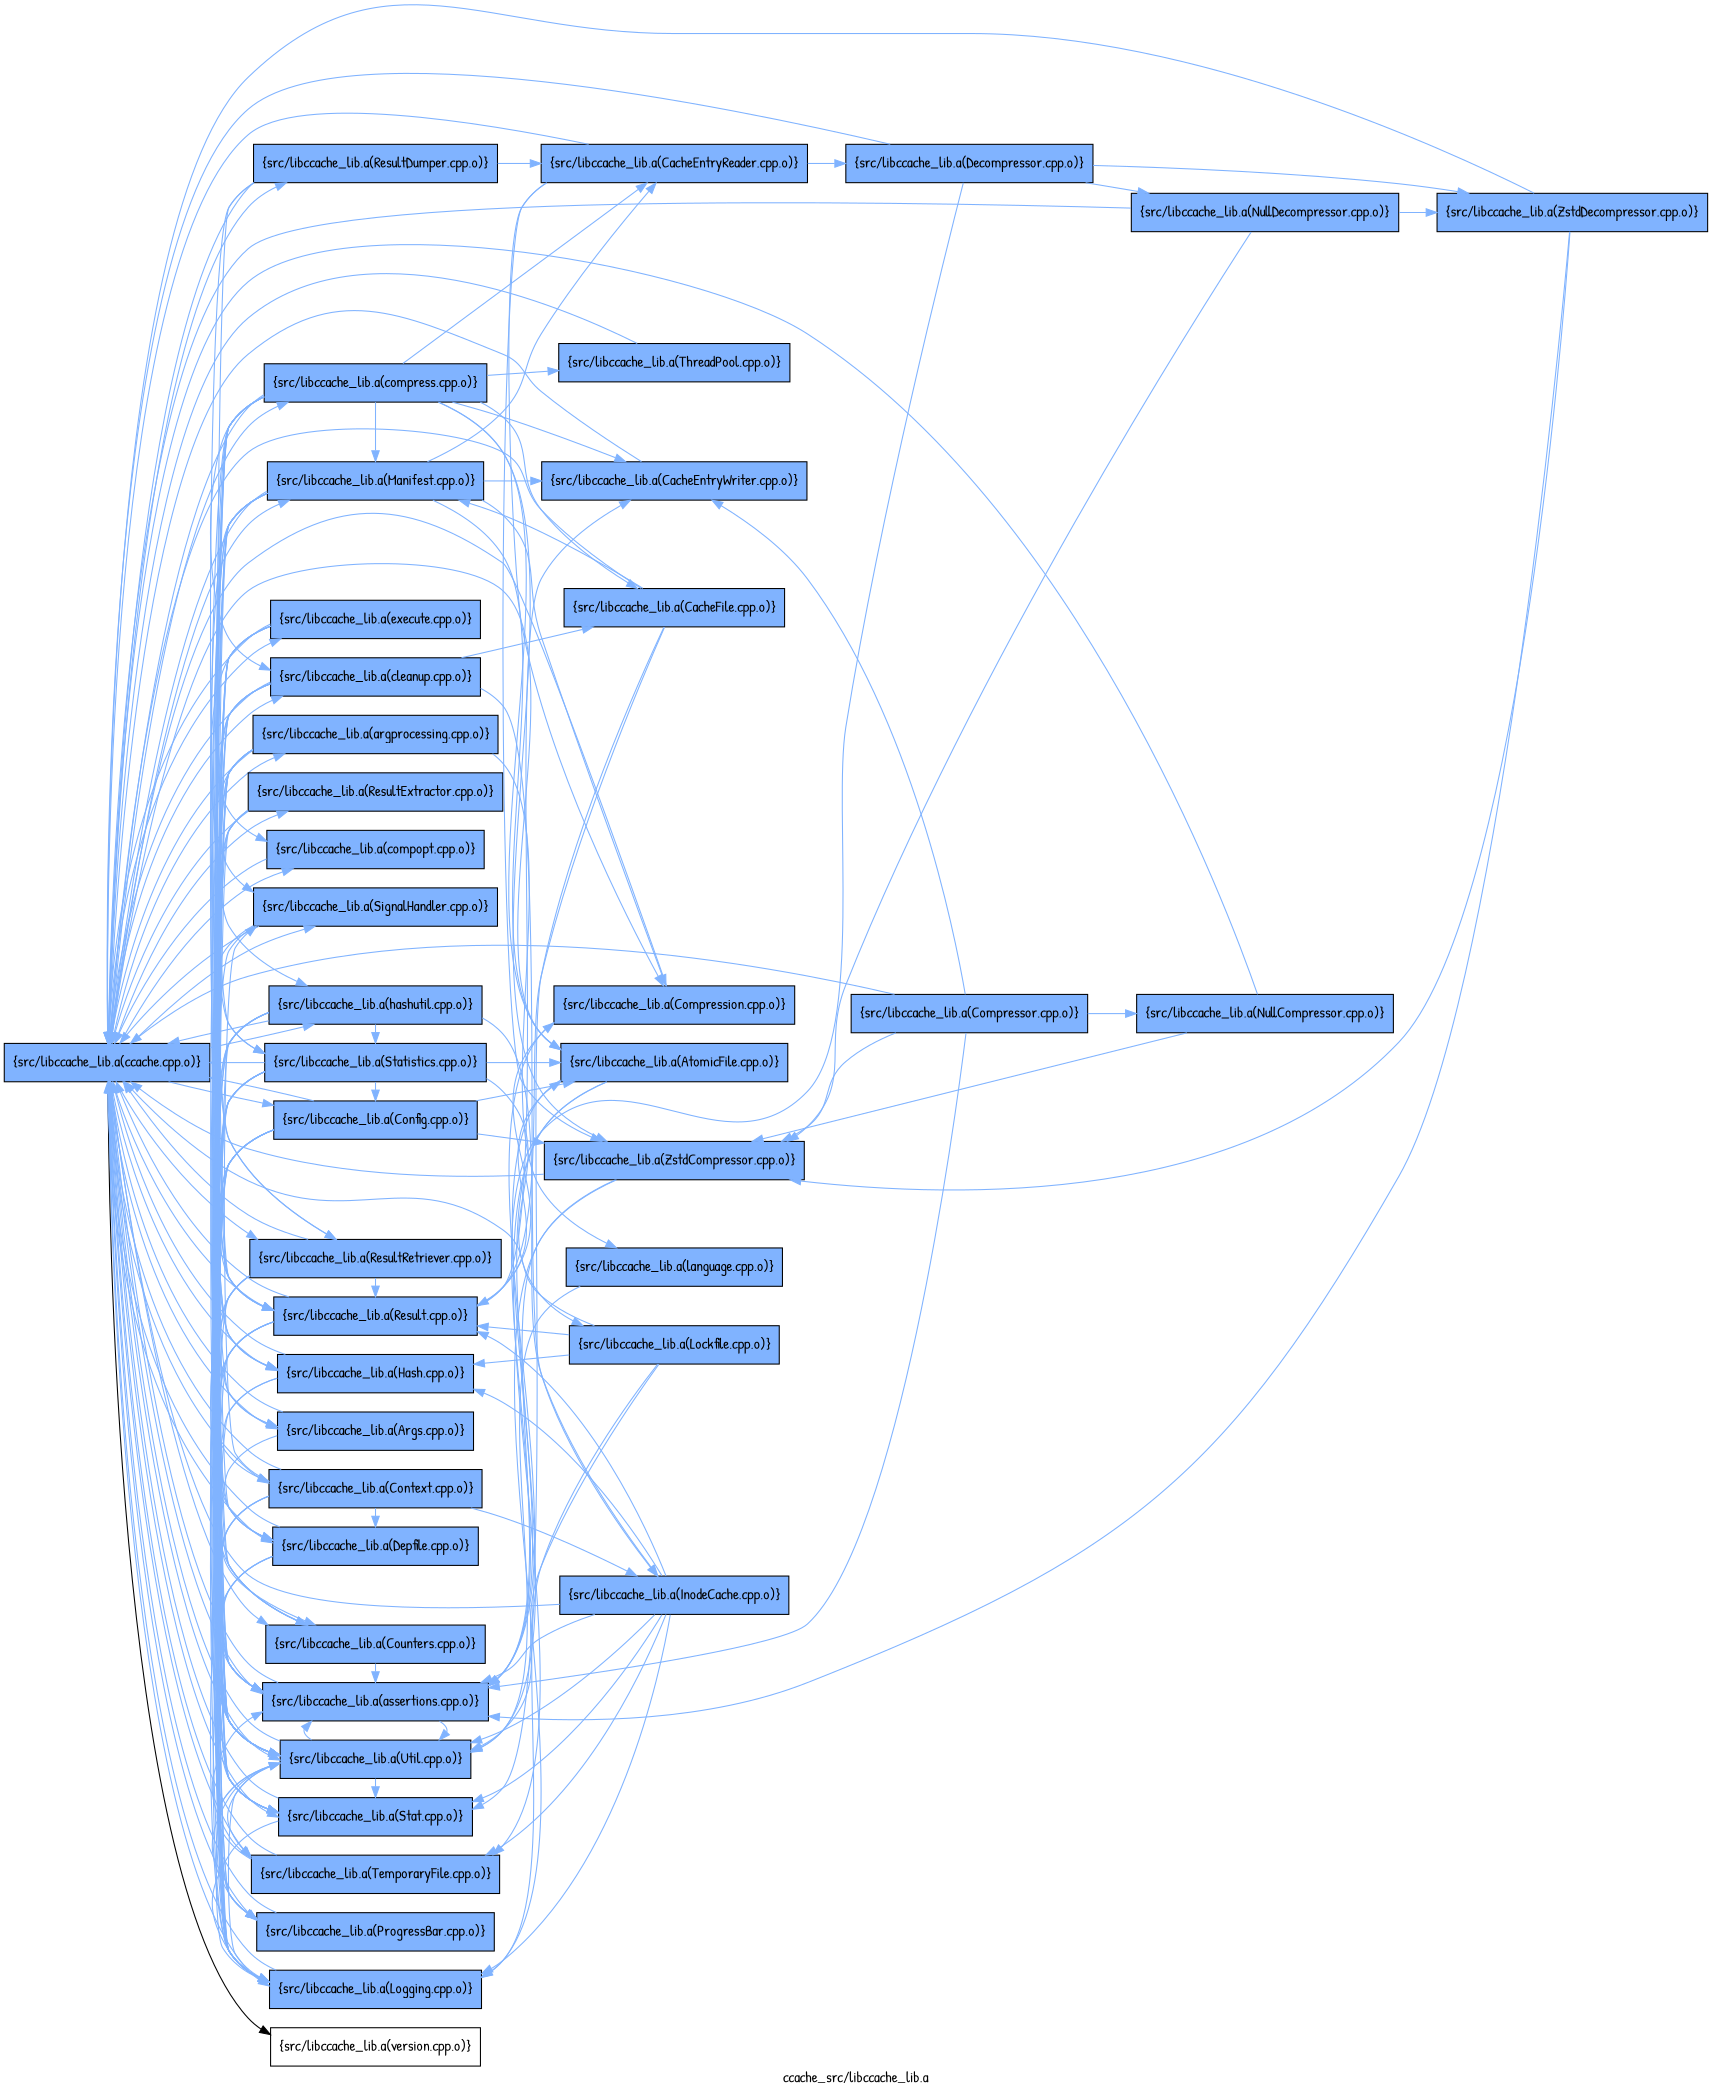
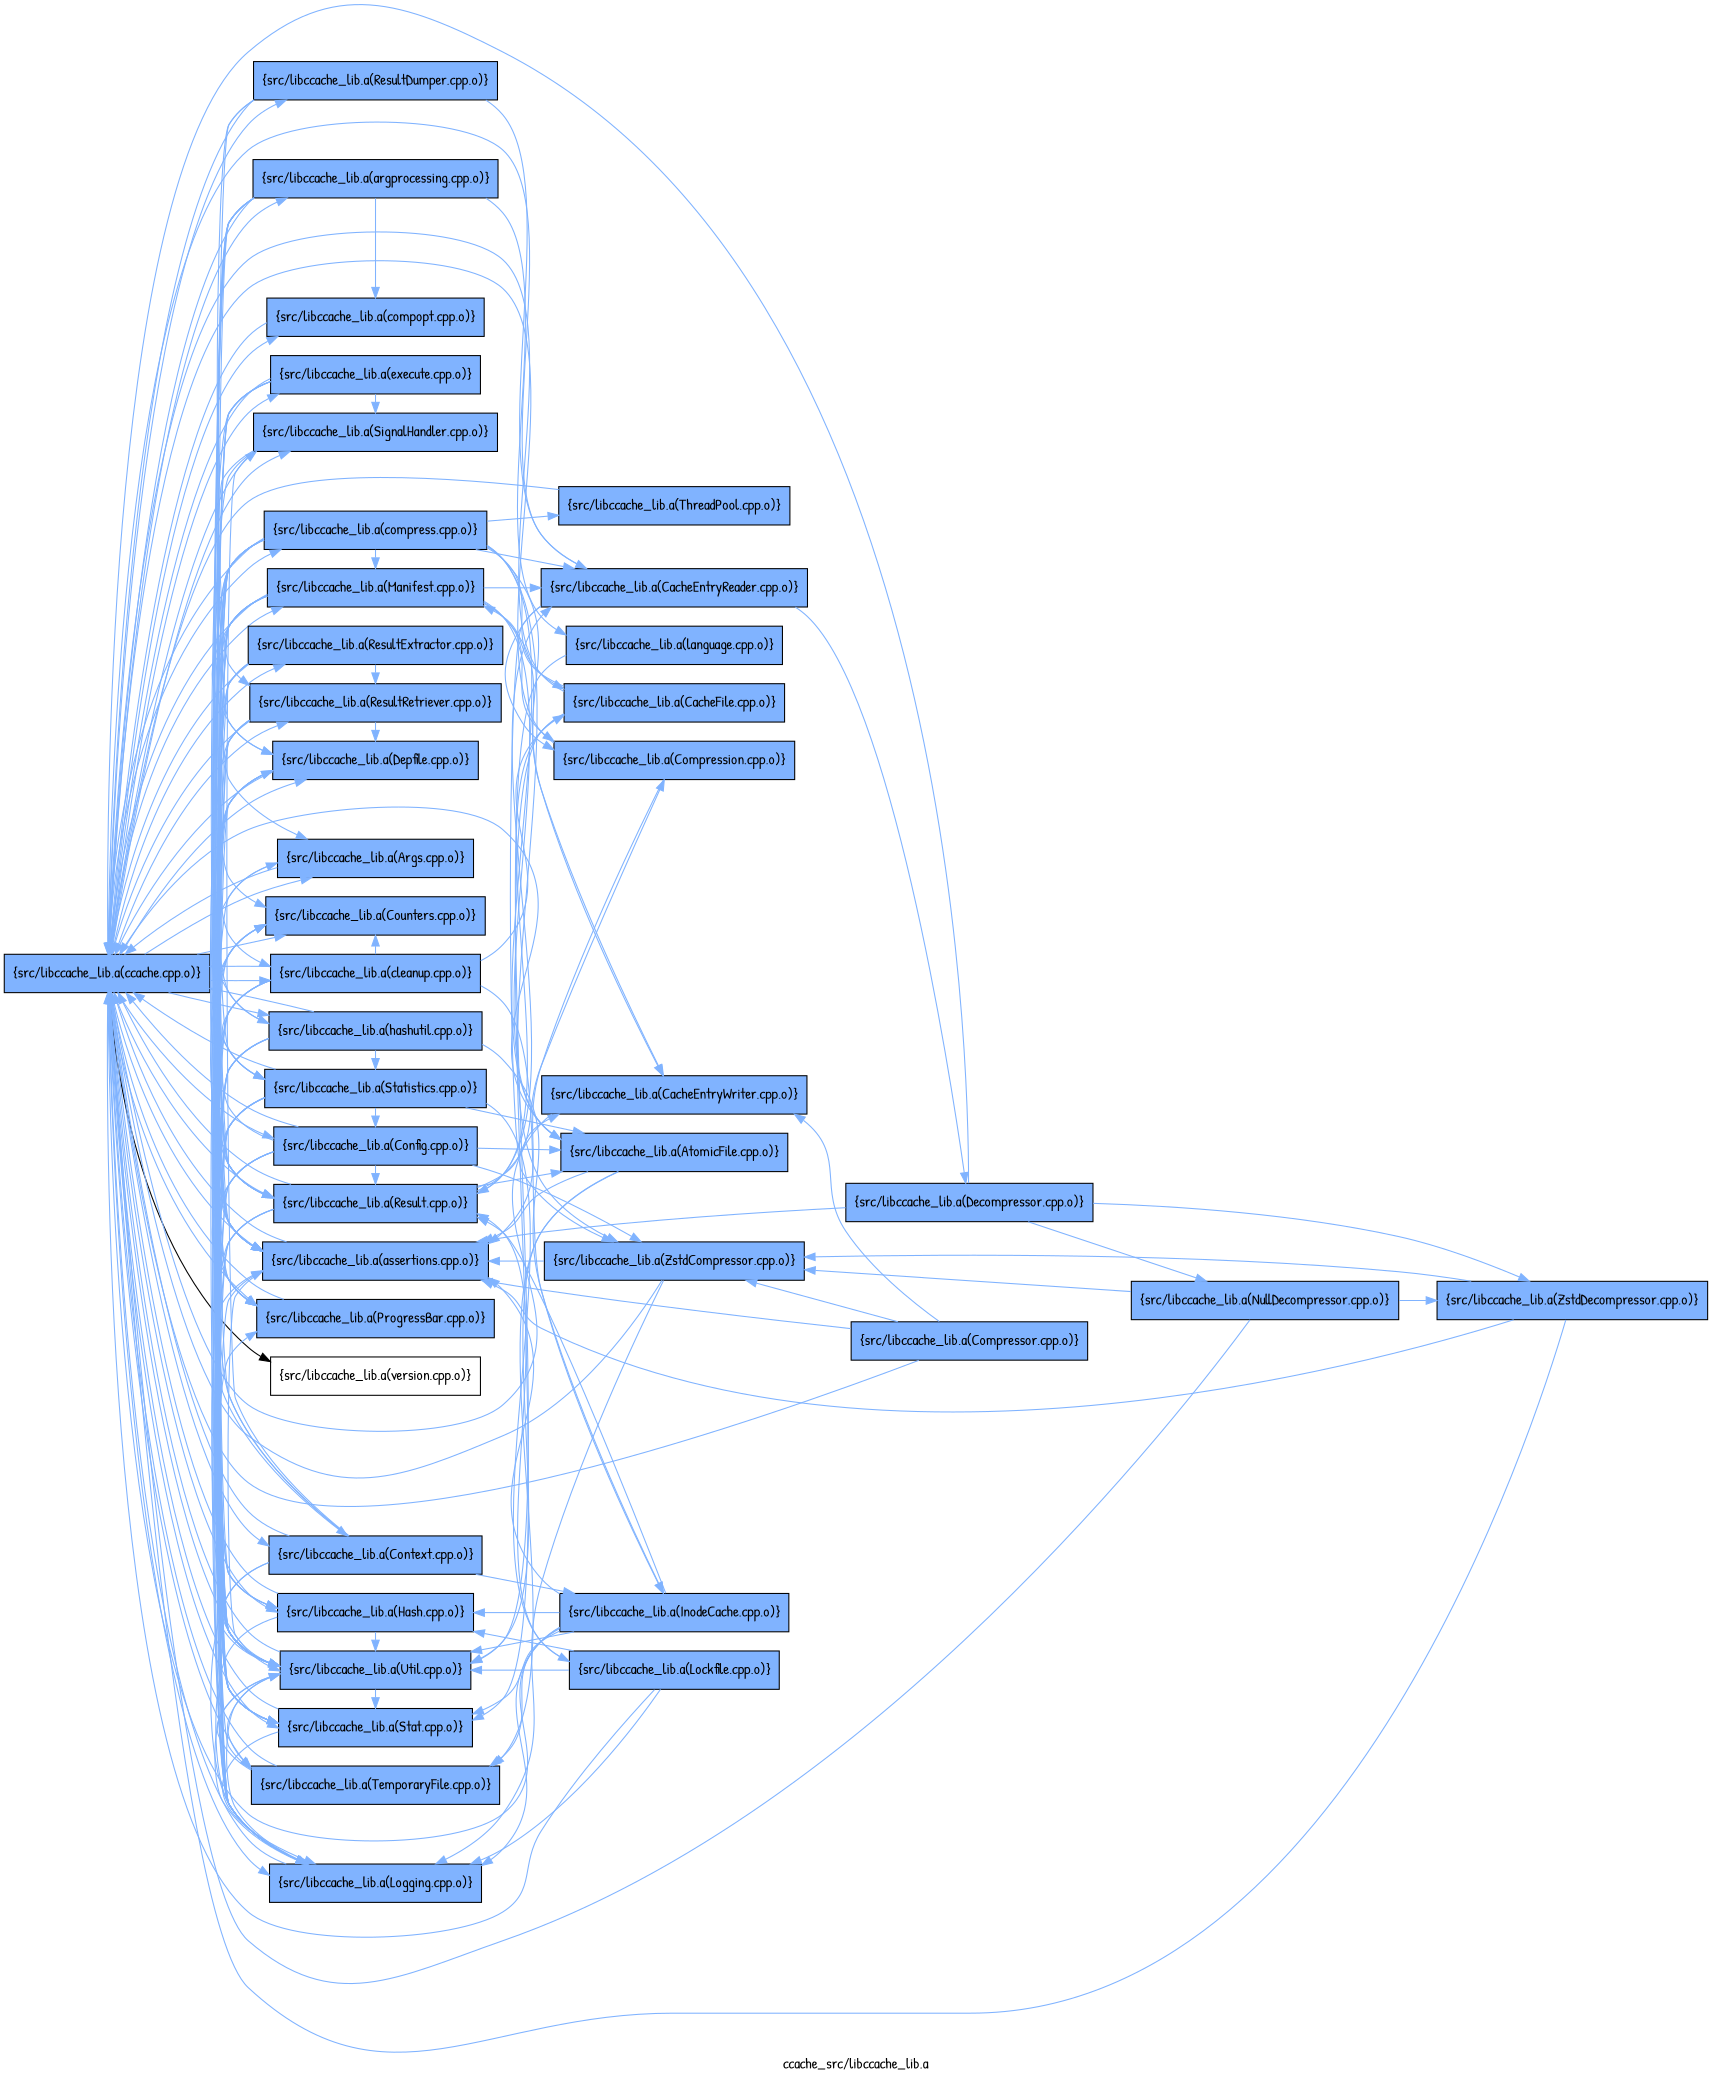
edge "{src/libccache_lib.a(Result.cpp.o)}" -> "{src/libccache_lib.a(CacheEntryReader.cpp.o)}": added
node "{src/libccache_lib.a(NullCompressor.cpp.o)}": removed
edge "{src/libccache_lib.a(execute.cpp.o)}" -> "{src/libccache_lib.a(ProgressBar.cpp.o)}": now "{src/libccache_lib.a(compress.cpp.o)}" -> "{src/libccache_lib.a(ProgressBar.cpp.o)}"
